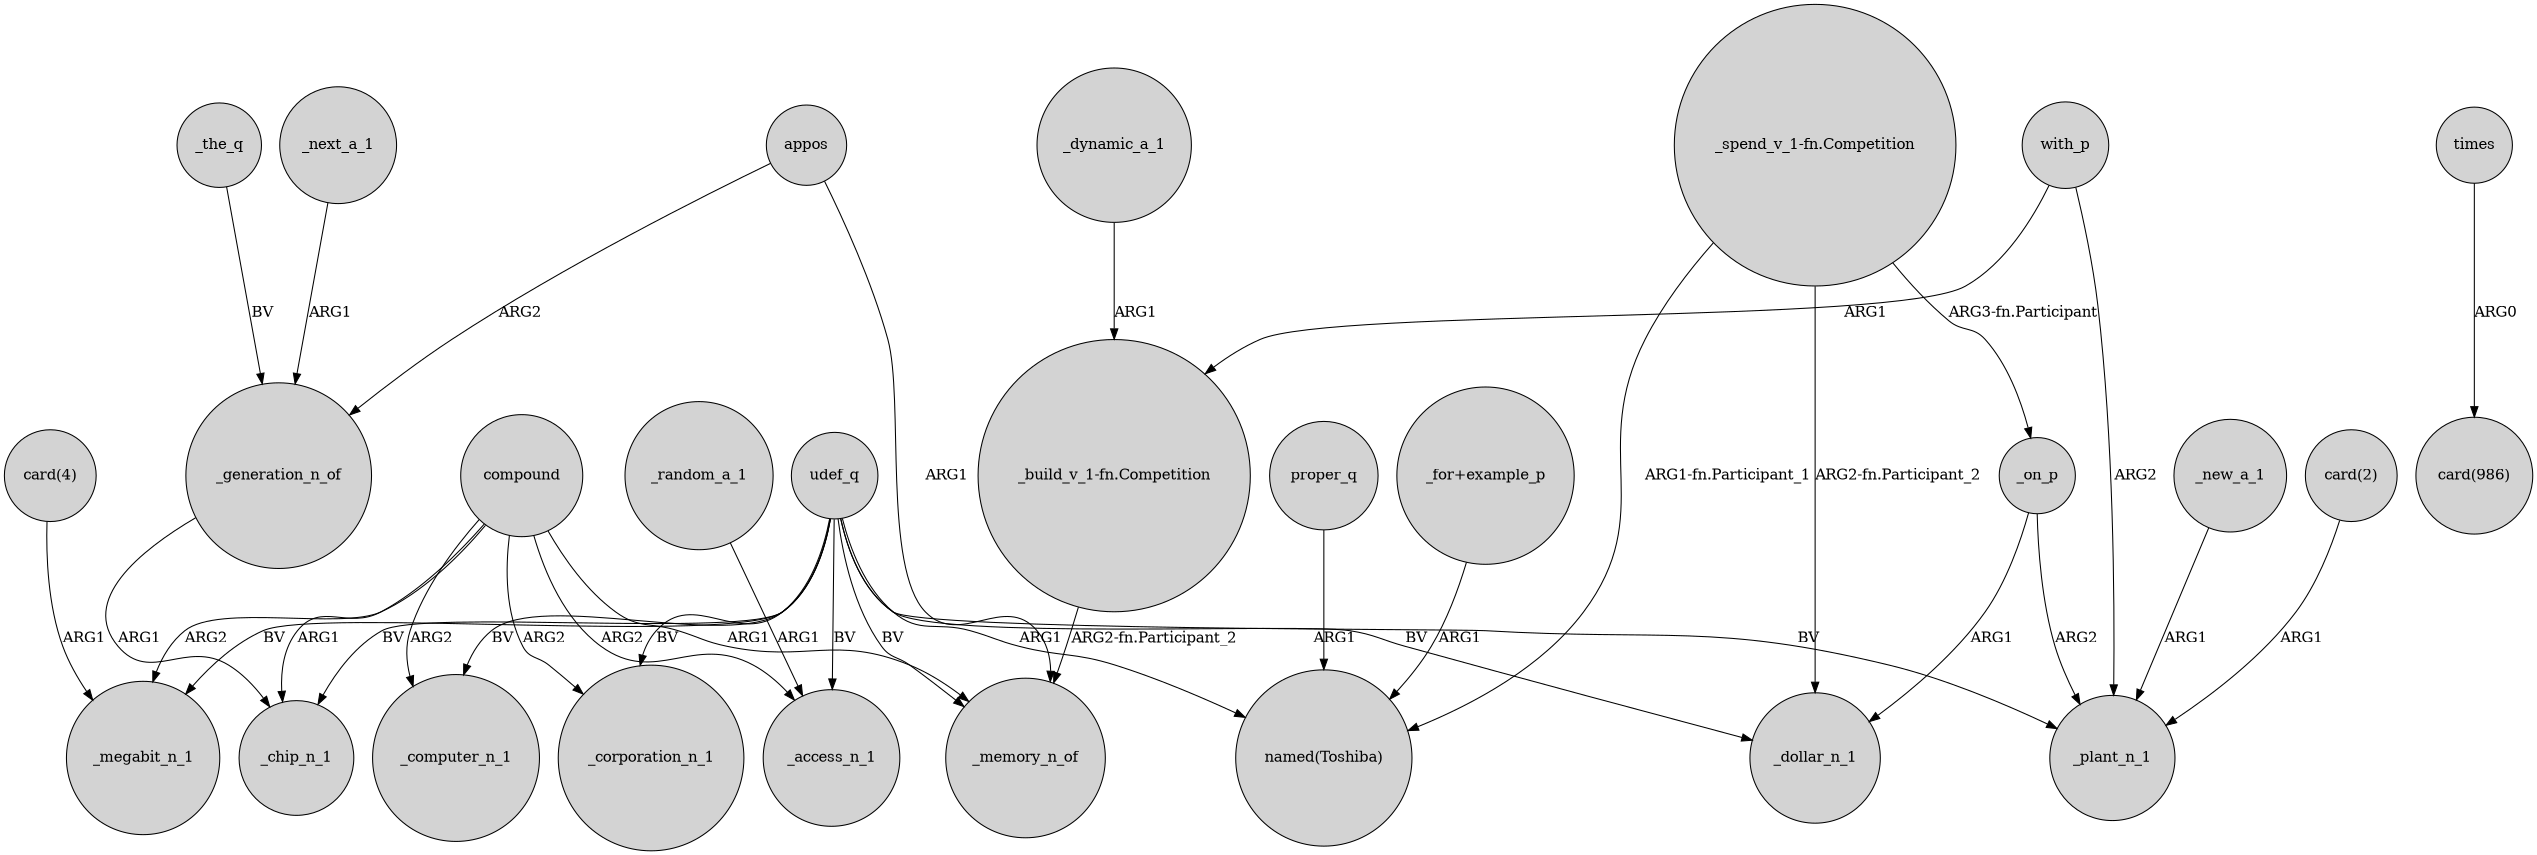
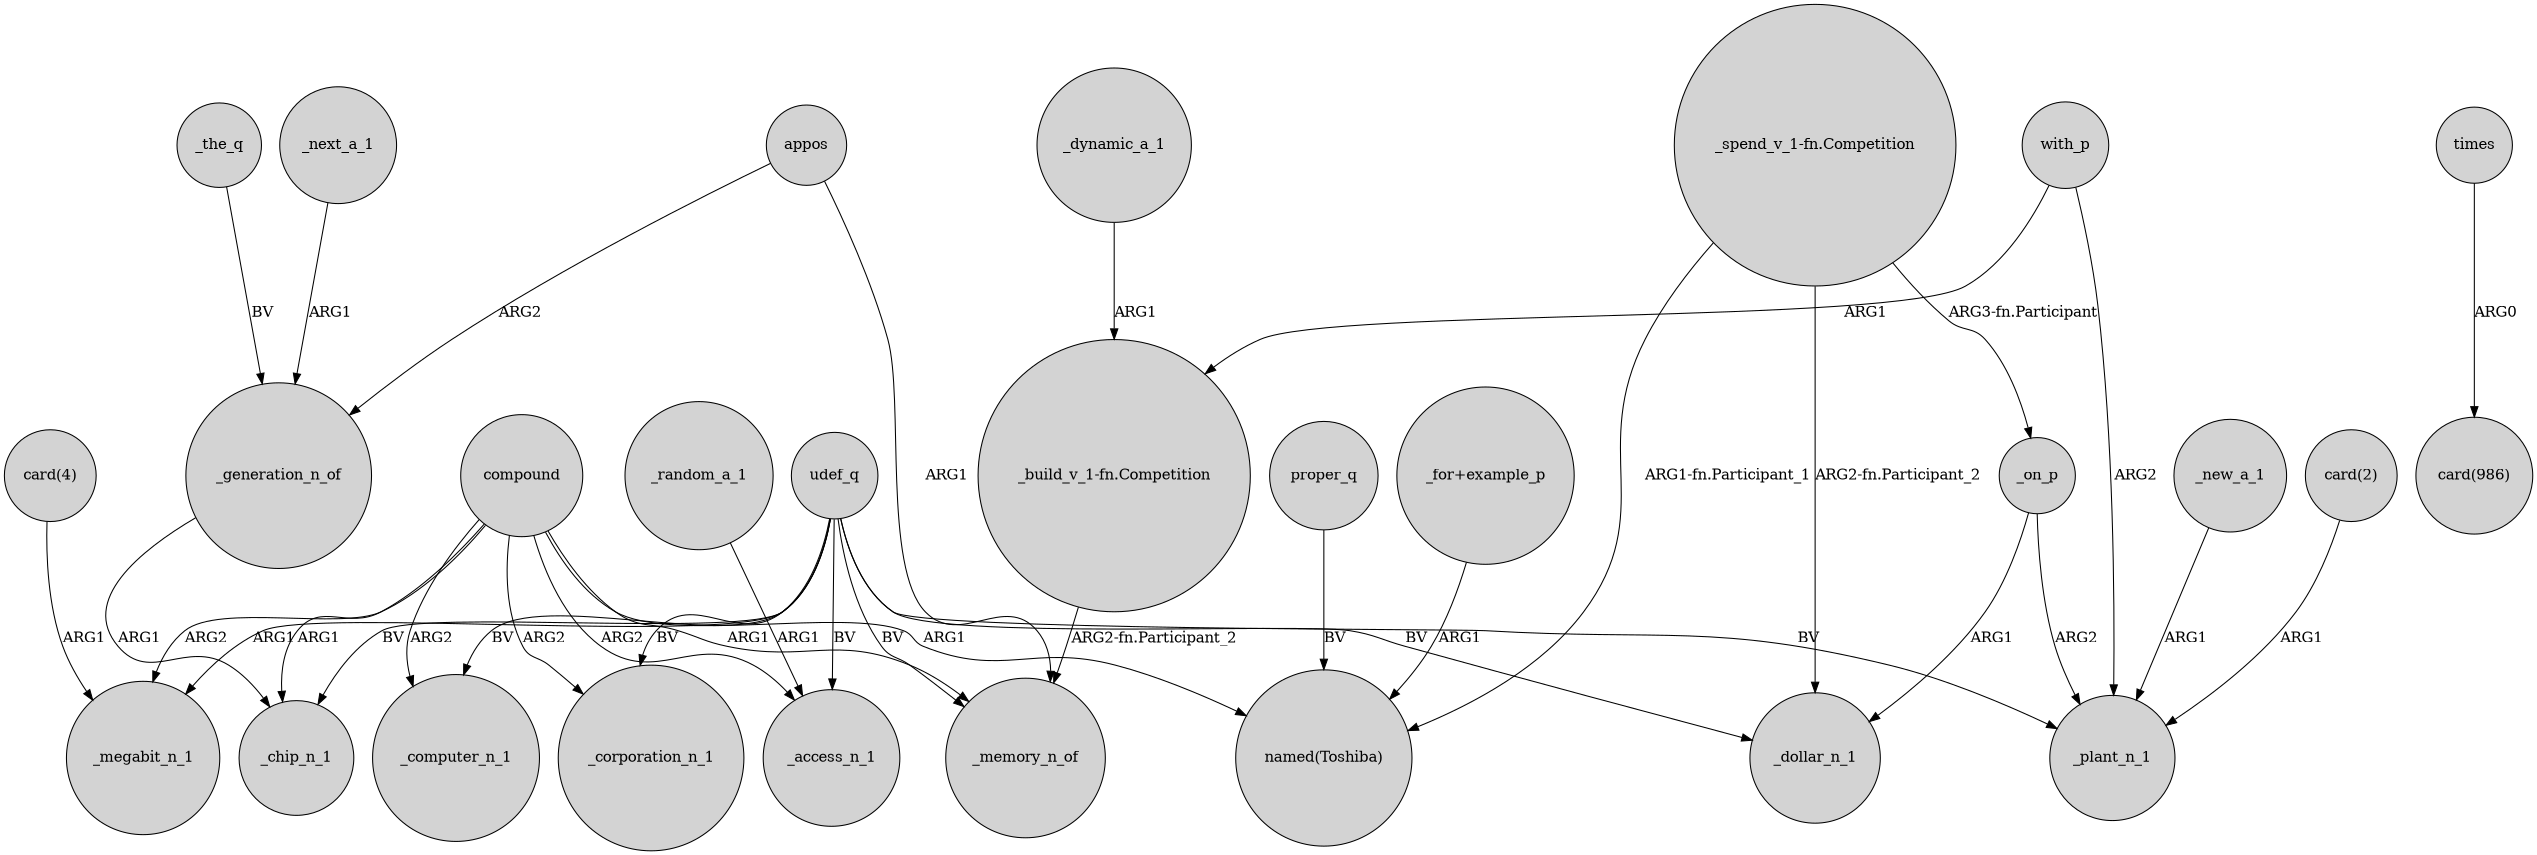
edge "udef_q" -> "_megabit_n_1": label "BV" -> "ARG1"
edge "proper_q" -> "named(Toshiba)": label "ARG1" -> "BV"
edge "udef_q" -> "named(Toshiba)": now "compound" -> "named(Toshiba)"
